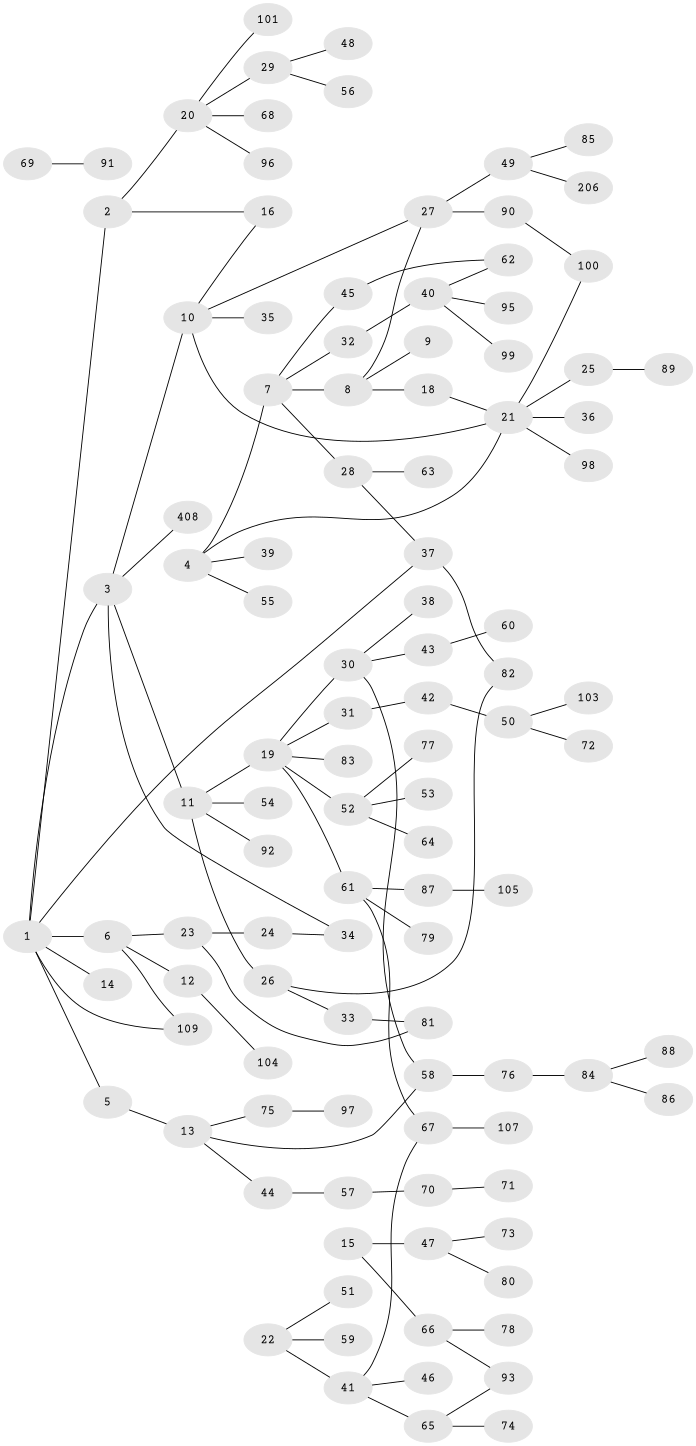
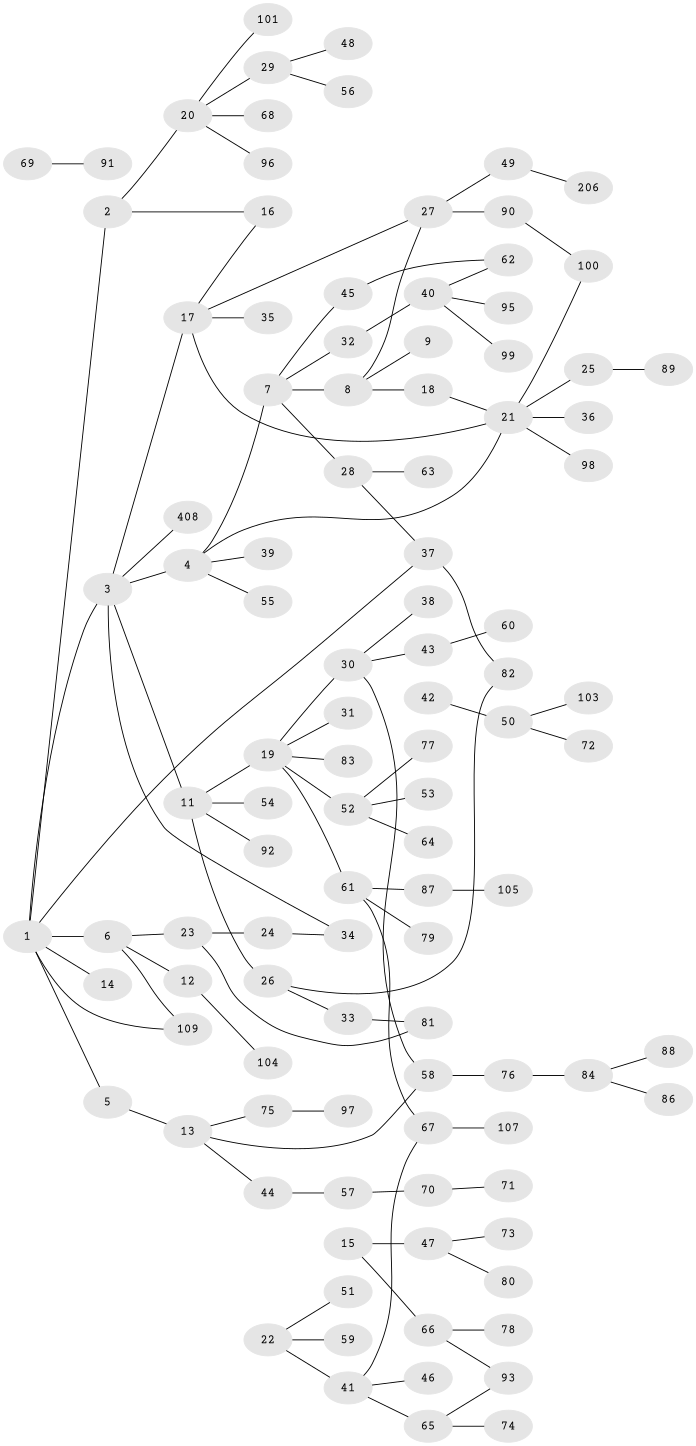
node "85": removed
node "10": label "10" -> "17"
edge "4" -- "3": added
edge "42" -- "31": removed
